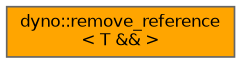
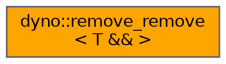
node "dyno::remove_reference < T && >": label "dyno::remove_reference < T && >" -> "dyno::remove_remove < T && >"
